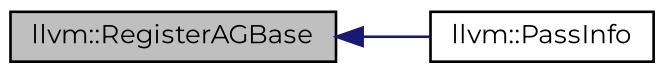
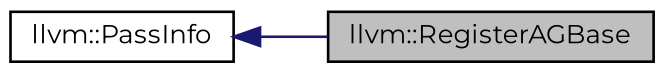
edge "llvm::PassInfo" -> "llvm::RegisterAGBase": reversed
